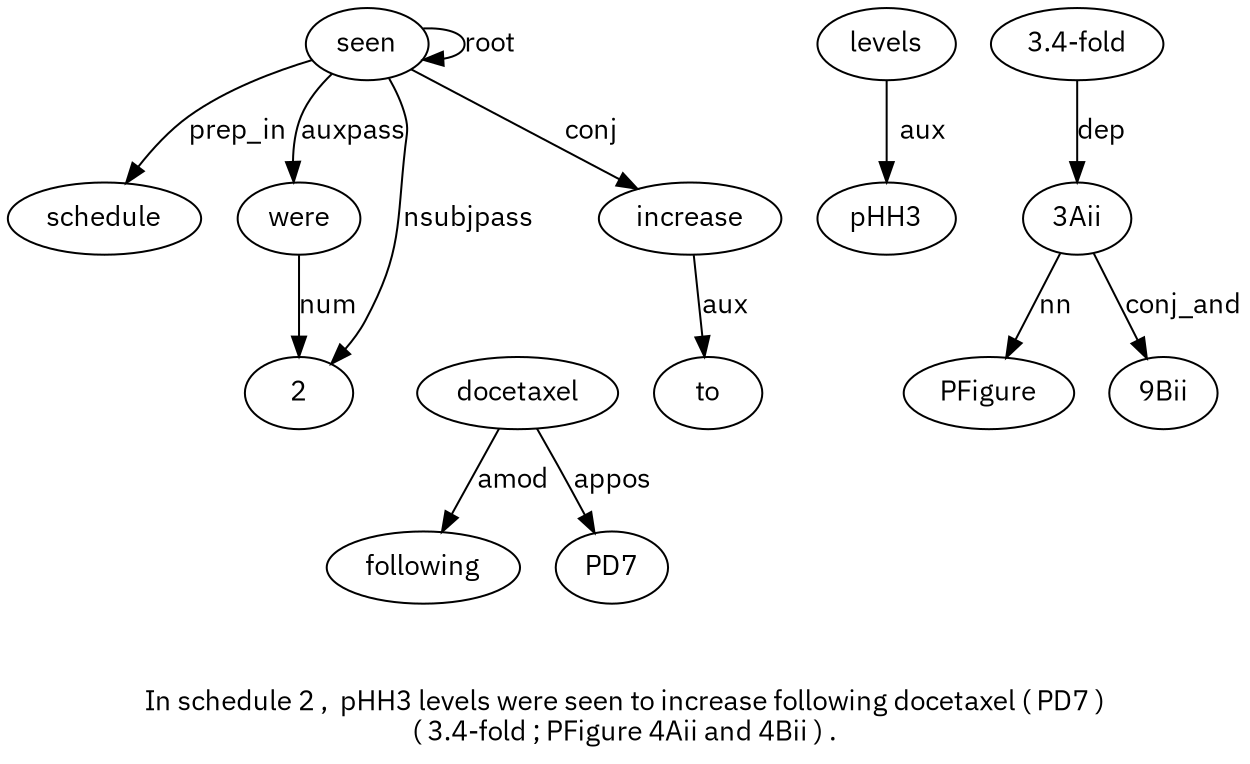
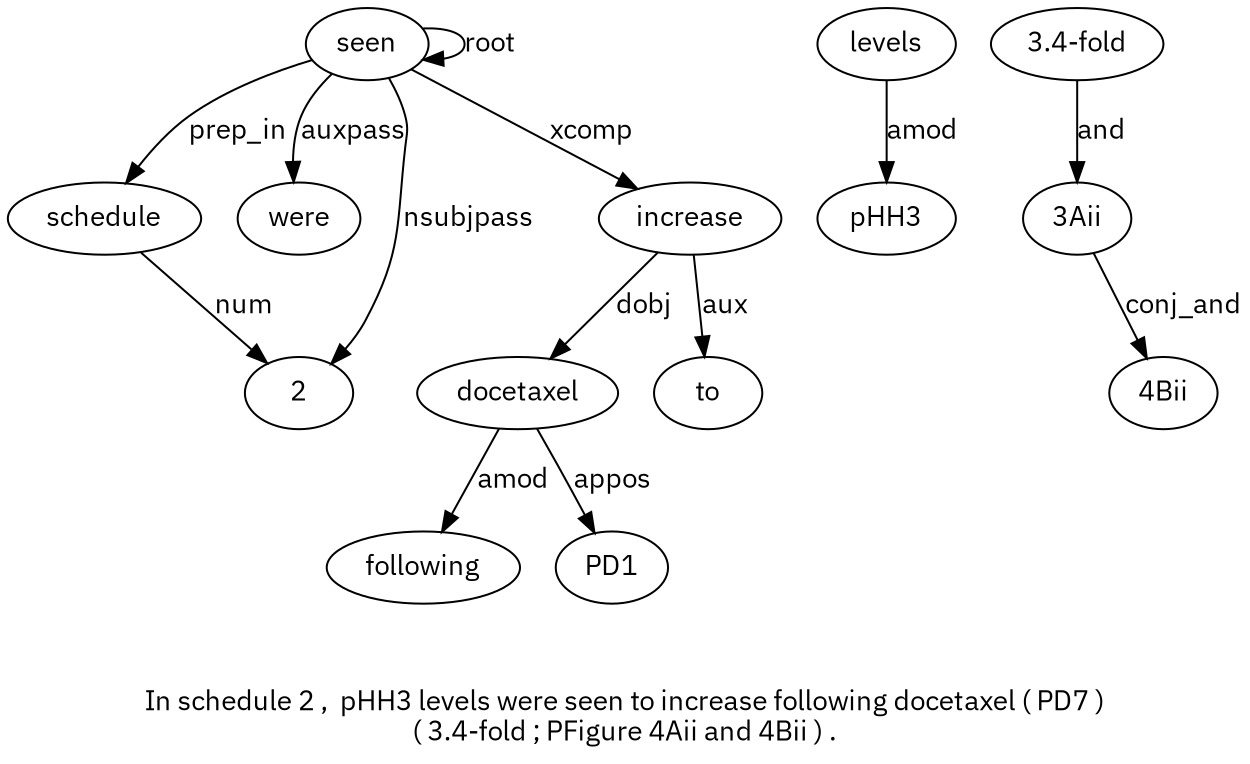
edge "seen" -> "increase": label "conj" -> "xcomp"
edge "levels" -> "pHH3": label "aux" -> "amod"
edge "3.4-fold" -> "3Aii": label "dep" -> "and"
edge "were" -> "2": now "schedule" -> "2"
edge "increase" -> "docetaxel": added, label "dobj"
node "PFigure": removed
node "9Bii": label "9Bii" -> "4Bii"
node "PD7": label "PD7" -> "PD1"
